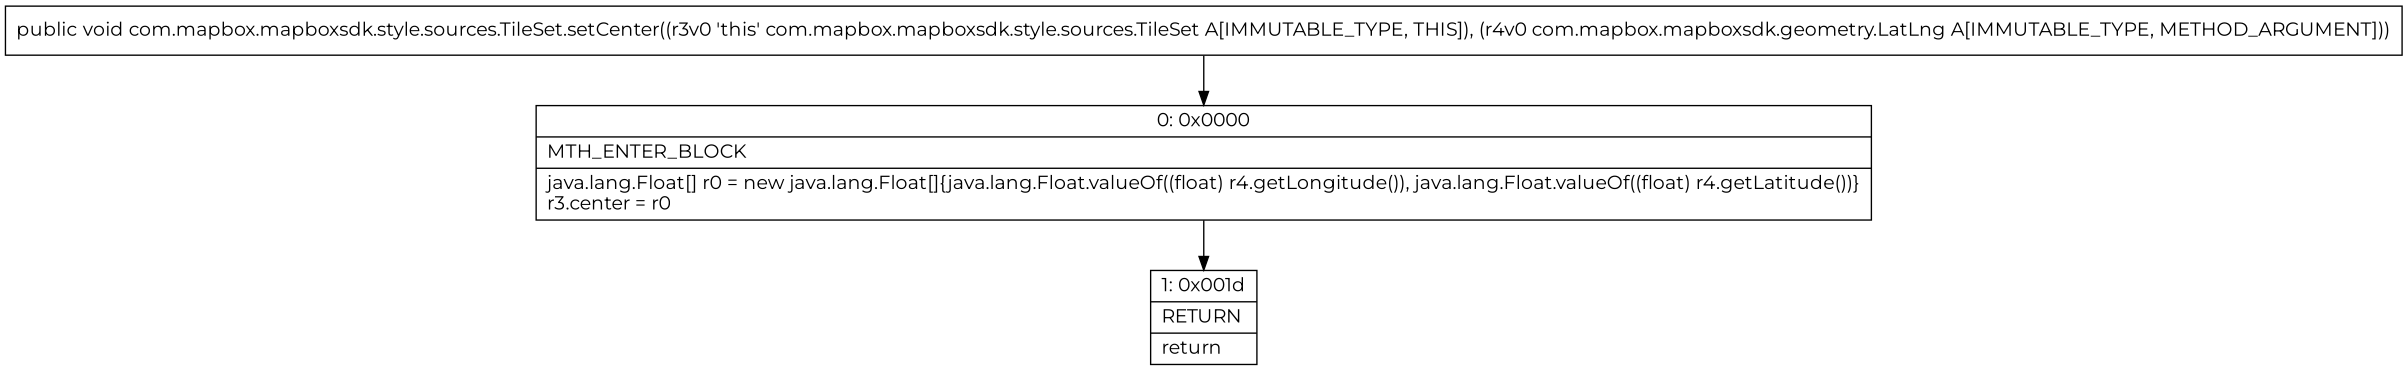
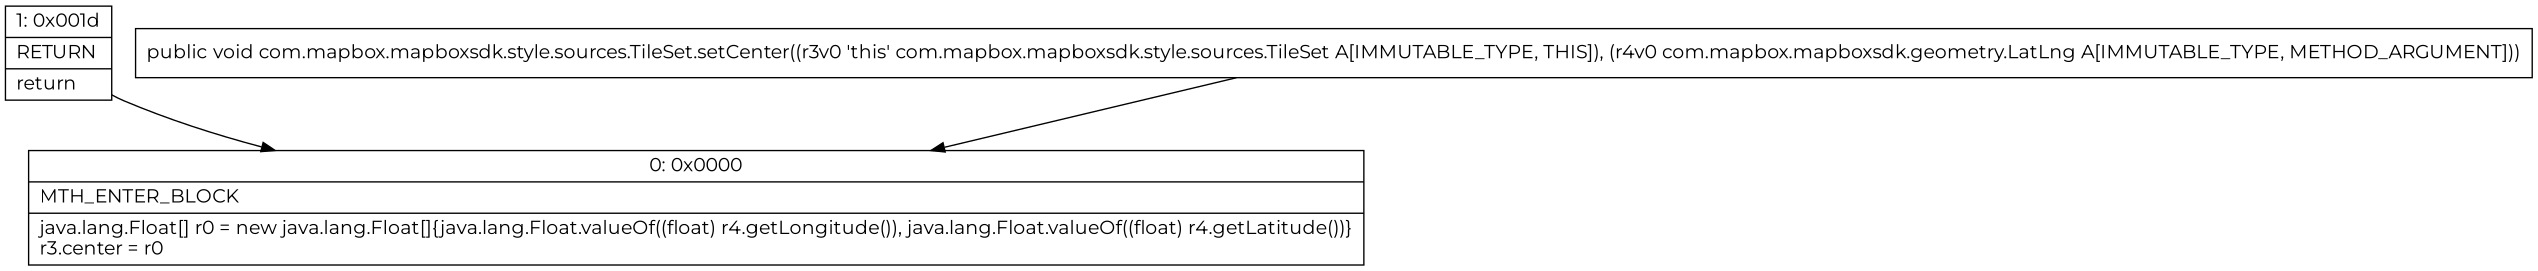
edge "0: 0x0000" -> "1: 0x001d": reversed
